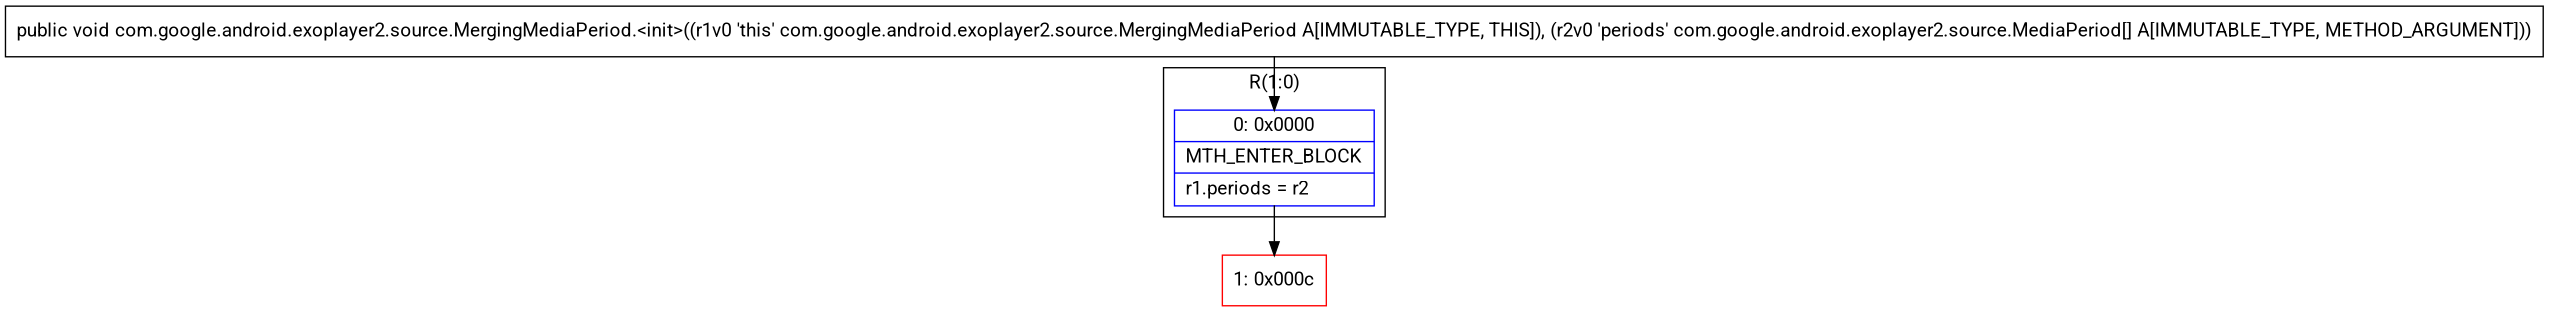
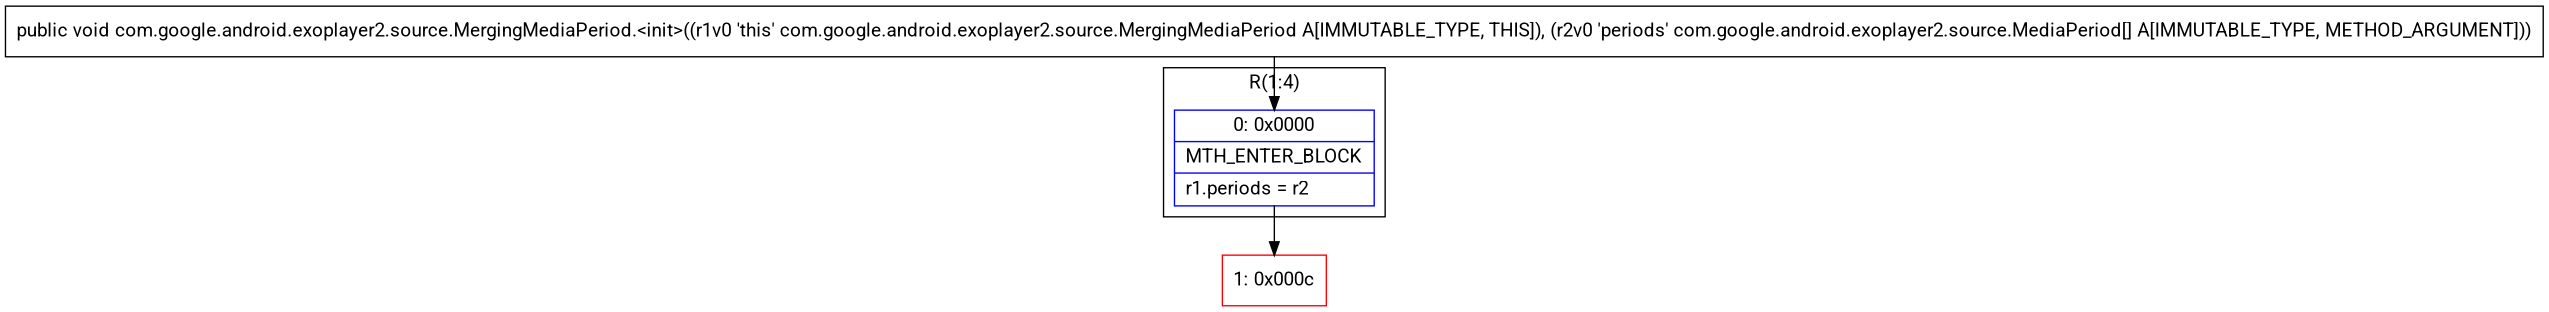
cluster "R(1:0)": label "R(1:0)" -> "R(1:4)"
